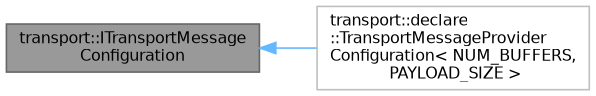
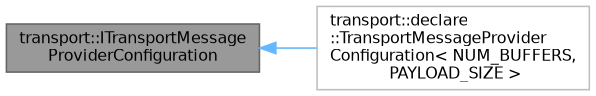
node "transport::ITransportMessage Configuration": label "transport::ITransportMessage Configuration" -> "transport::ITransportMessage ProviderConfiguration"
